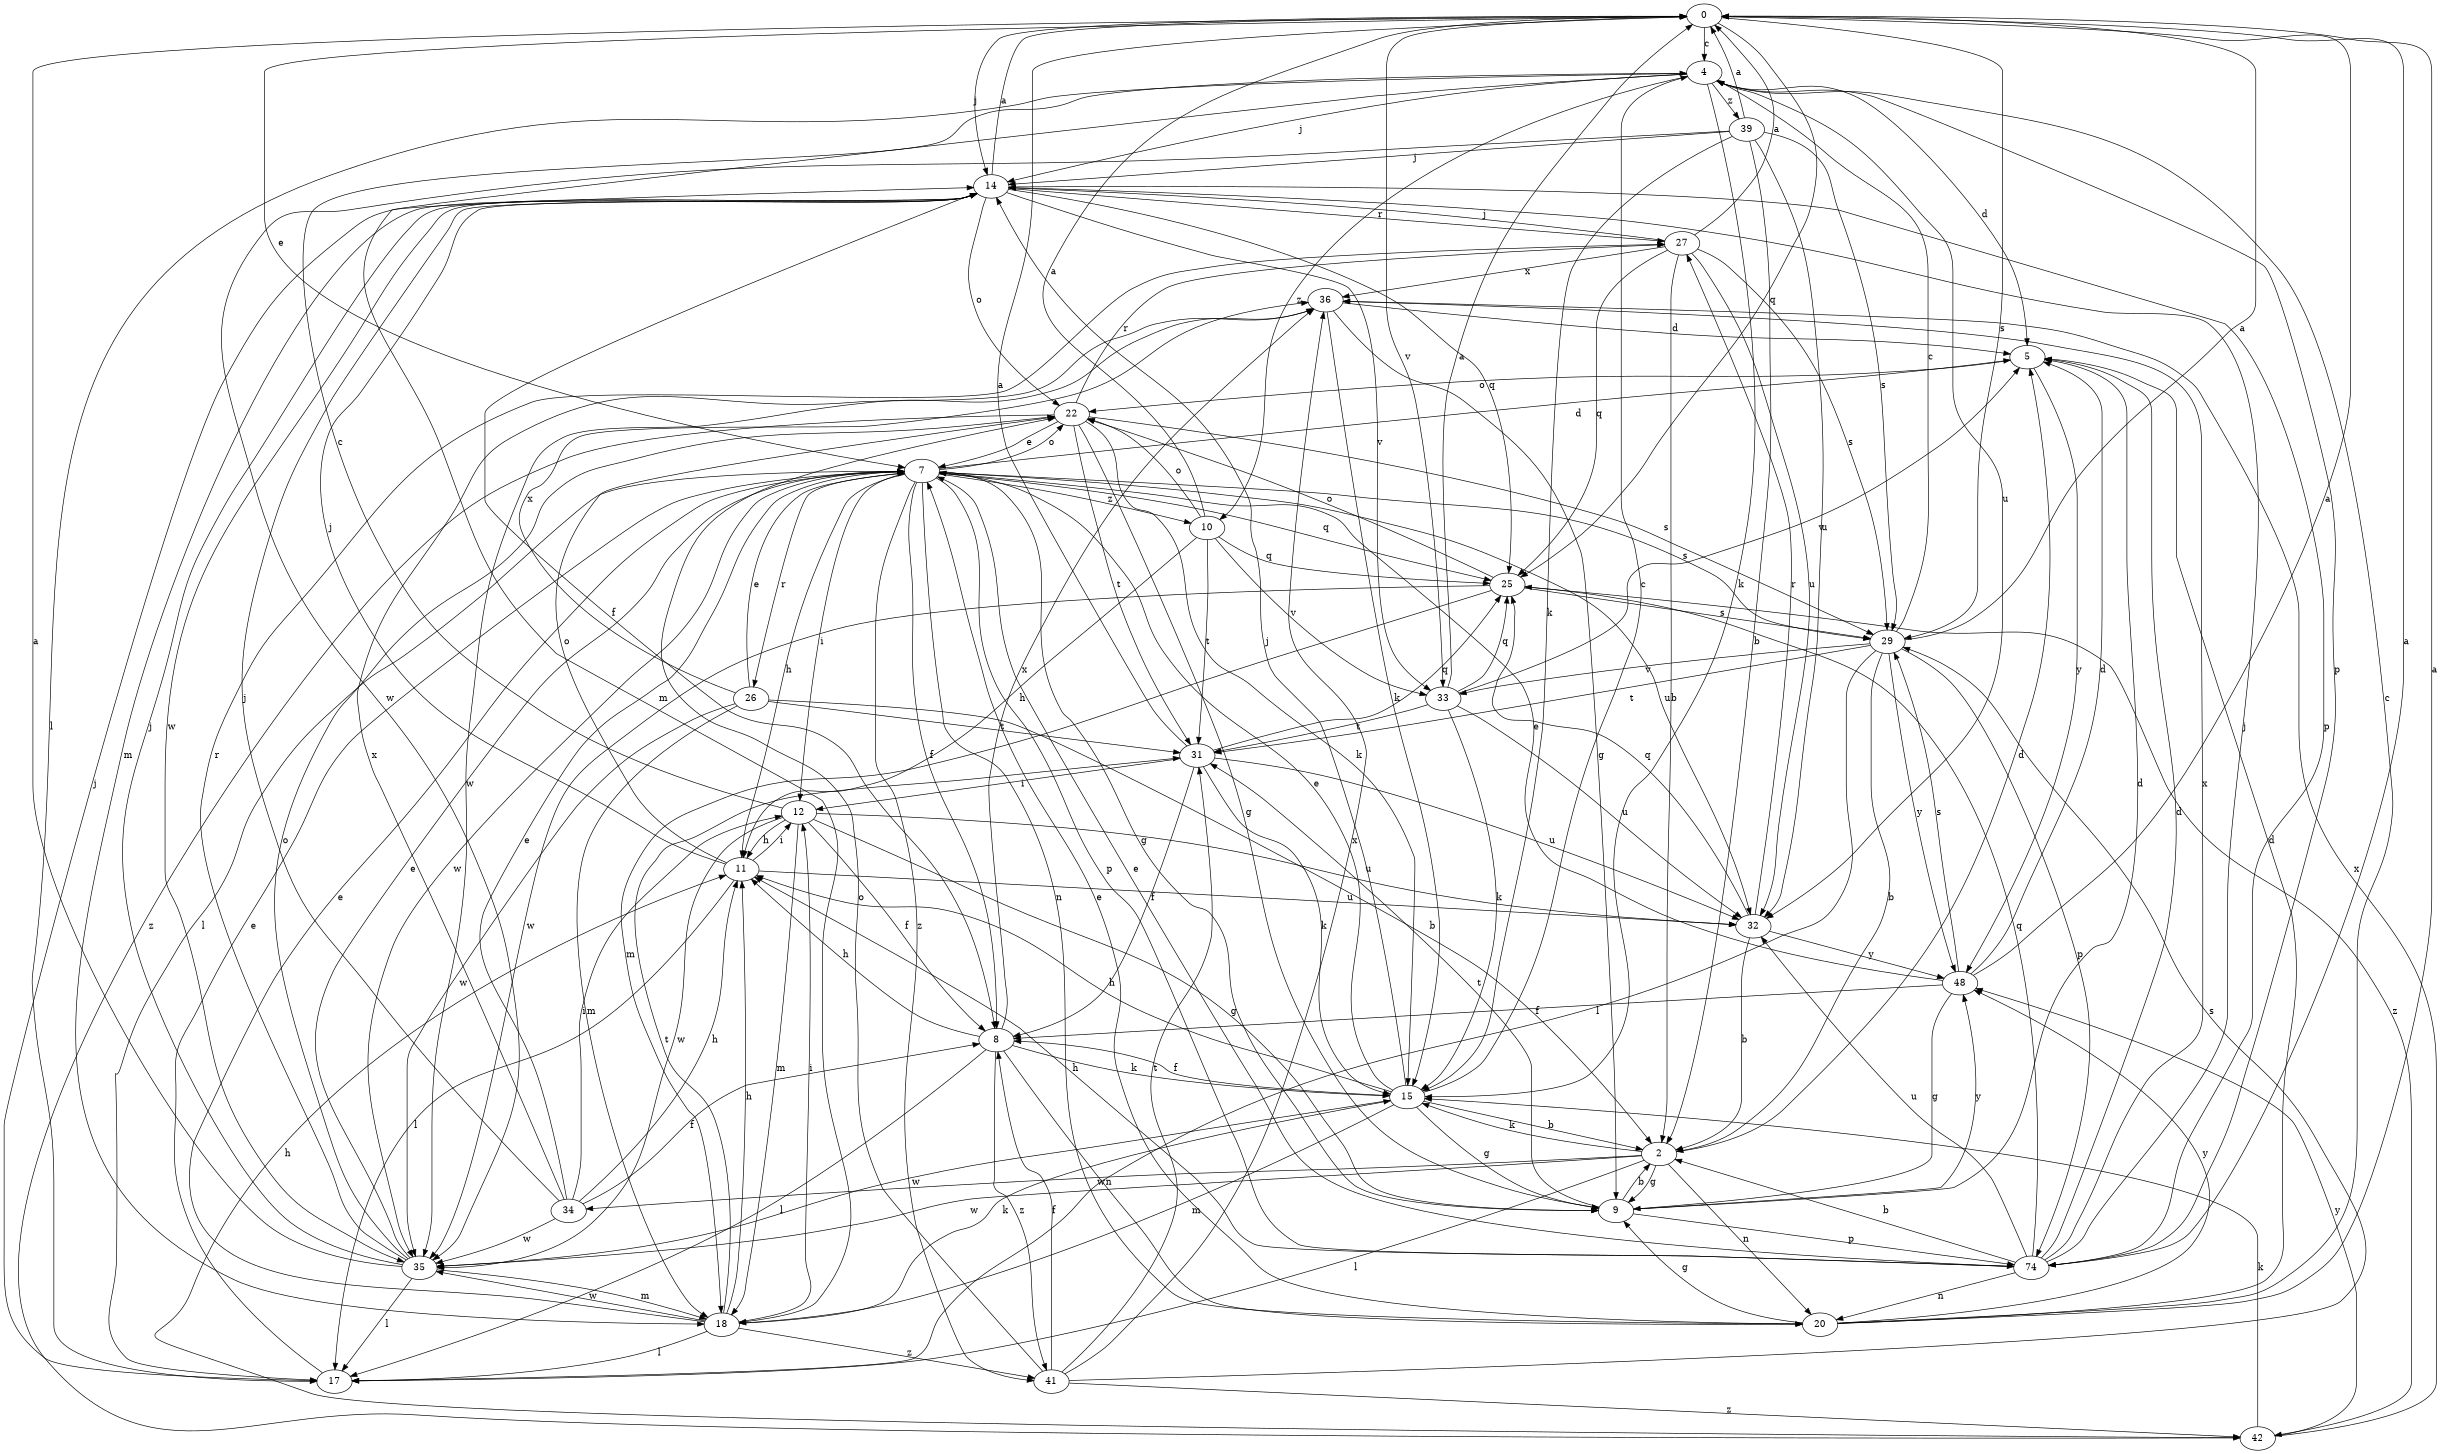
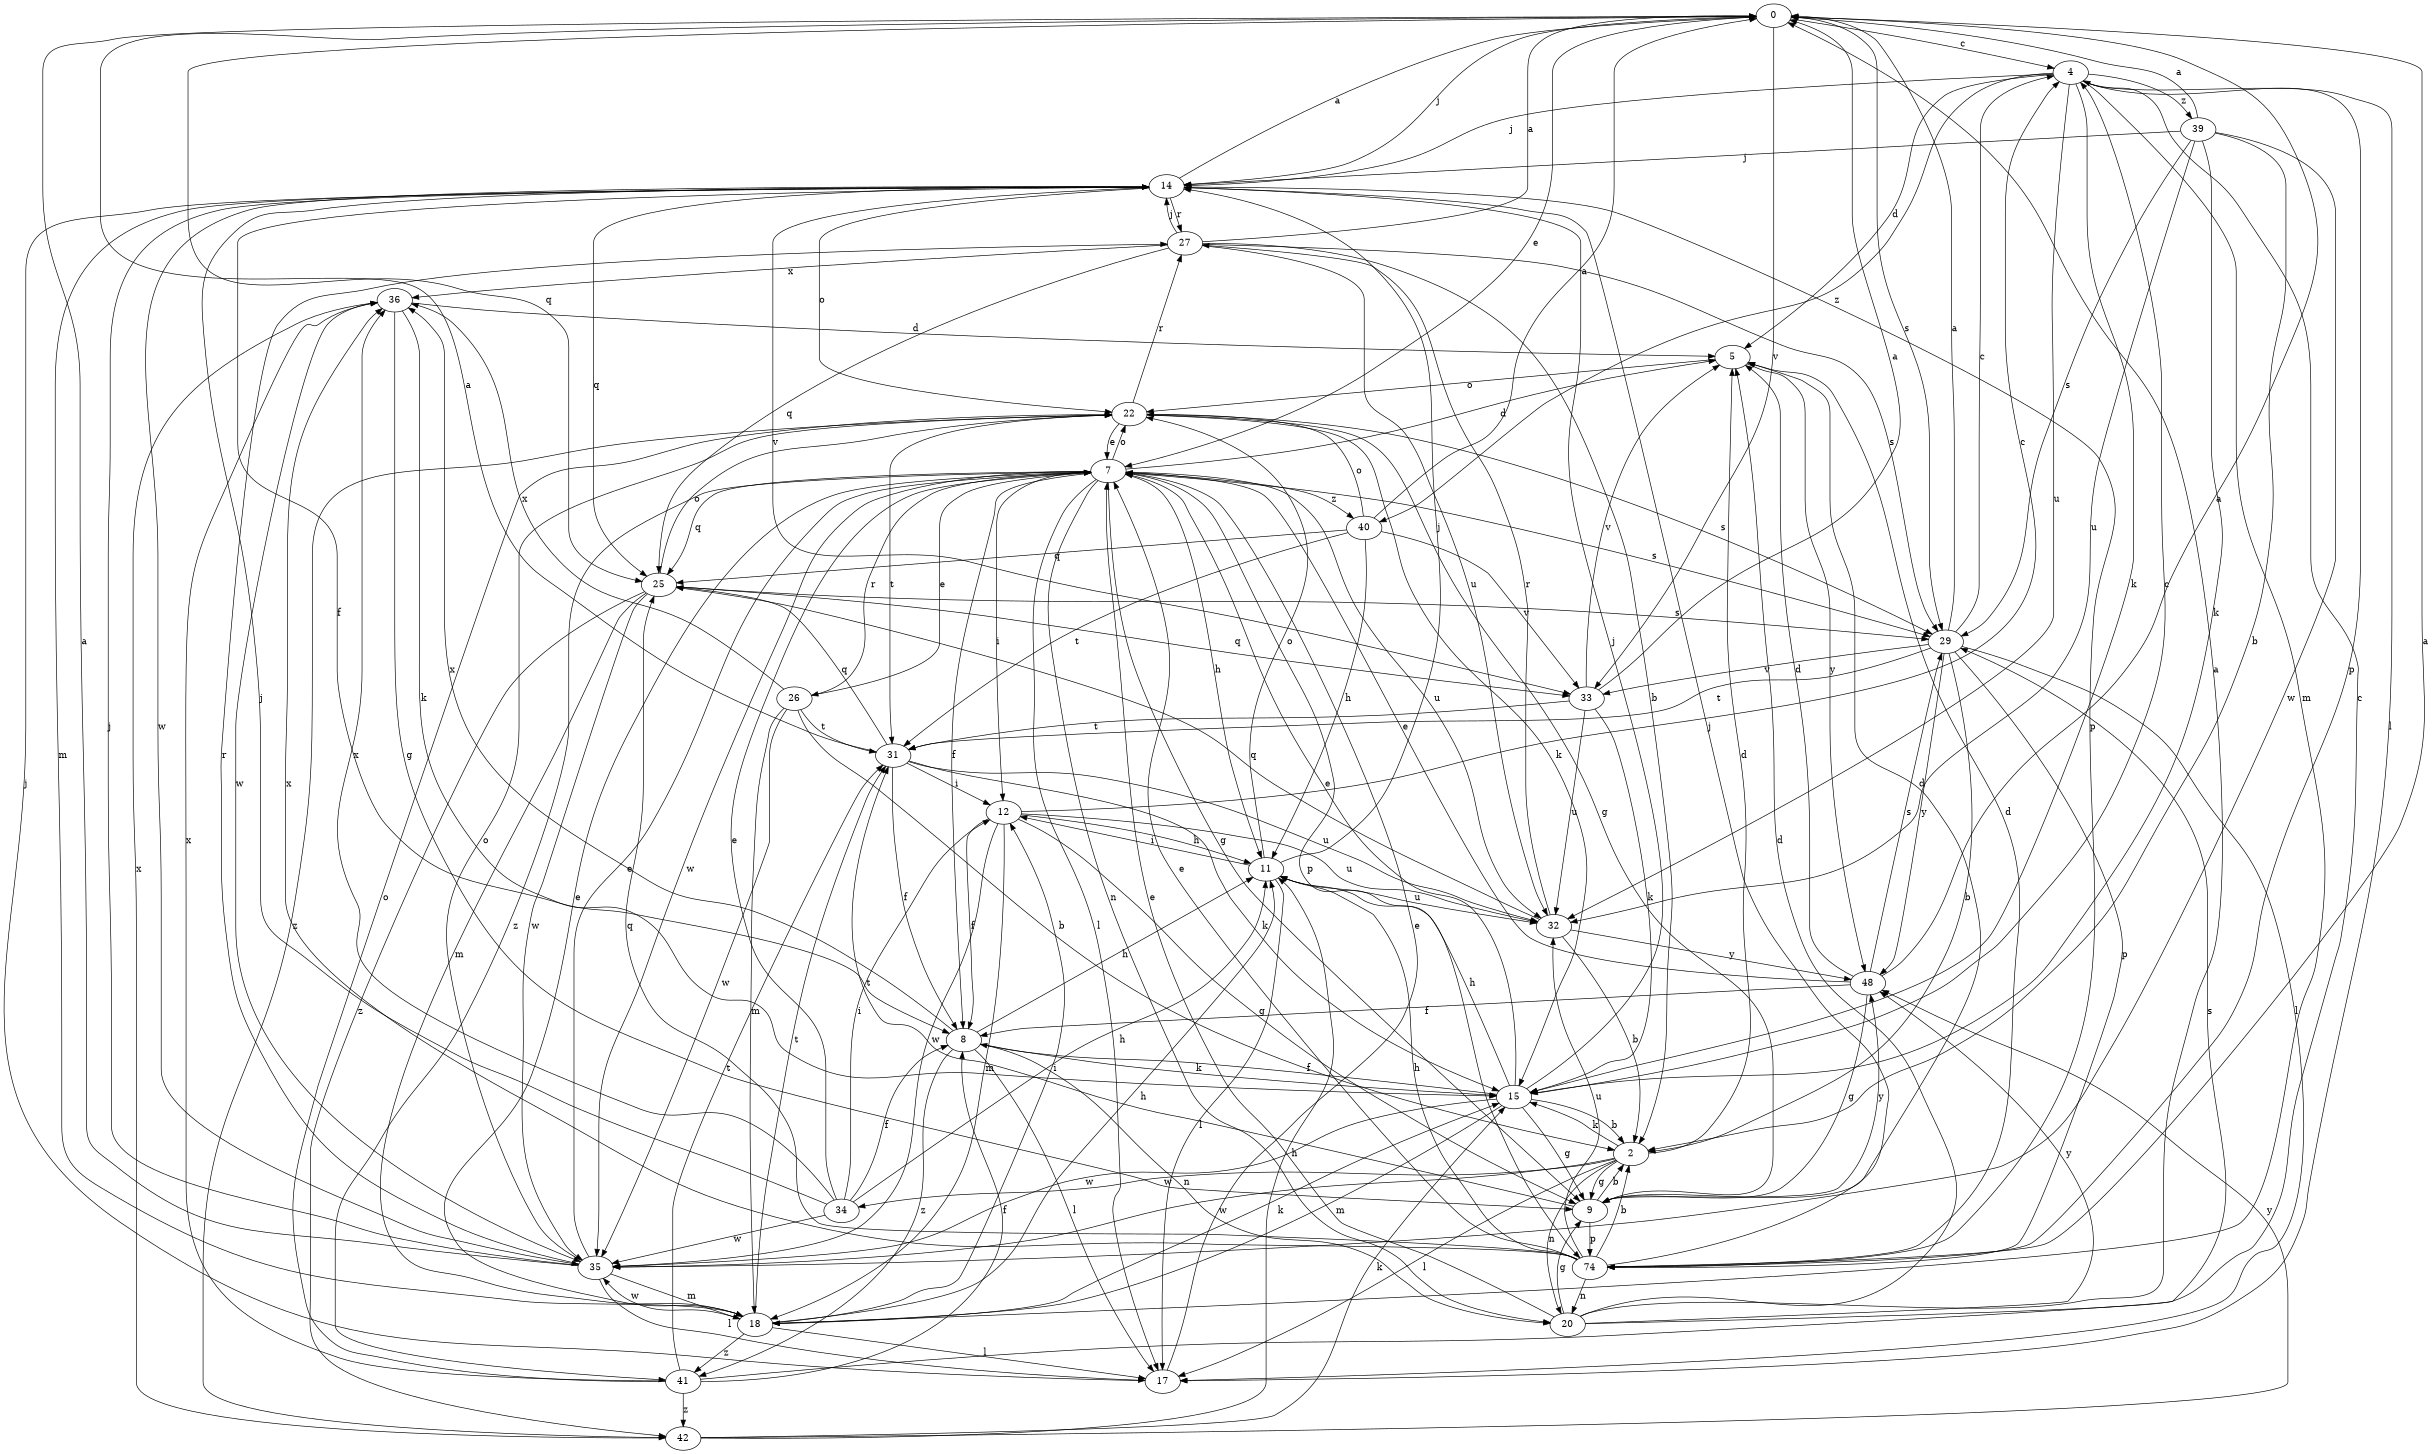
node "10": label "10" -> "40"
edge "33" -> "25": reversed
